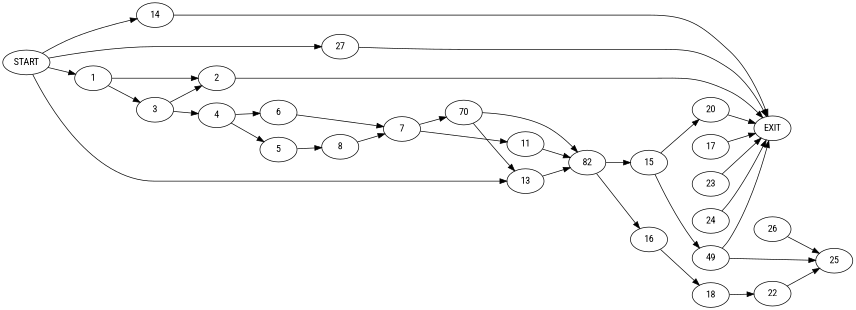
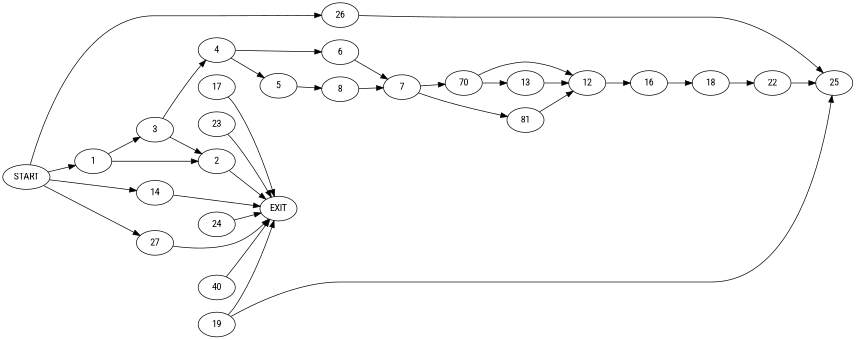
node "20": label "20" -> "40"
node "11": label "11" -> "81"
node "82": label "82" -> "12"
node "15": removed
edge "START" -> "13": now "START" -> "26"
node "49": label "49" -> "19"
